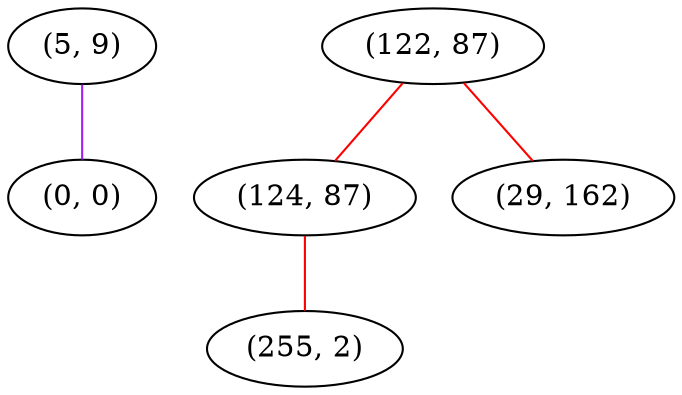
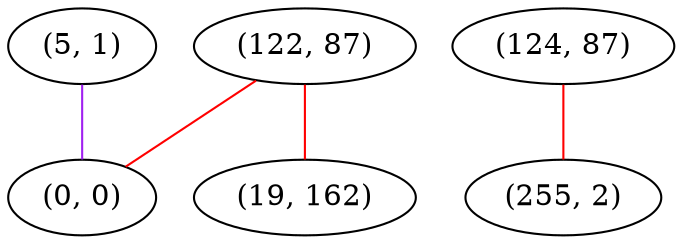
node "(5, 9)": label "(5, 9)" -> "(5, 1)"
edge "(122, 87)" -- "(124, 87)": now "(122, 87)" -- "(0, 0)"
node "(29, 162)": label "(29, 162)" -> "(19, 162)"
